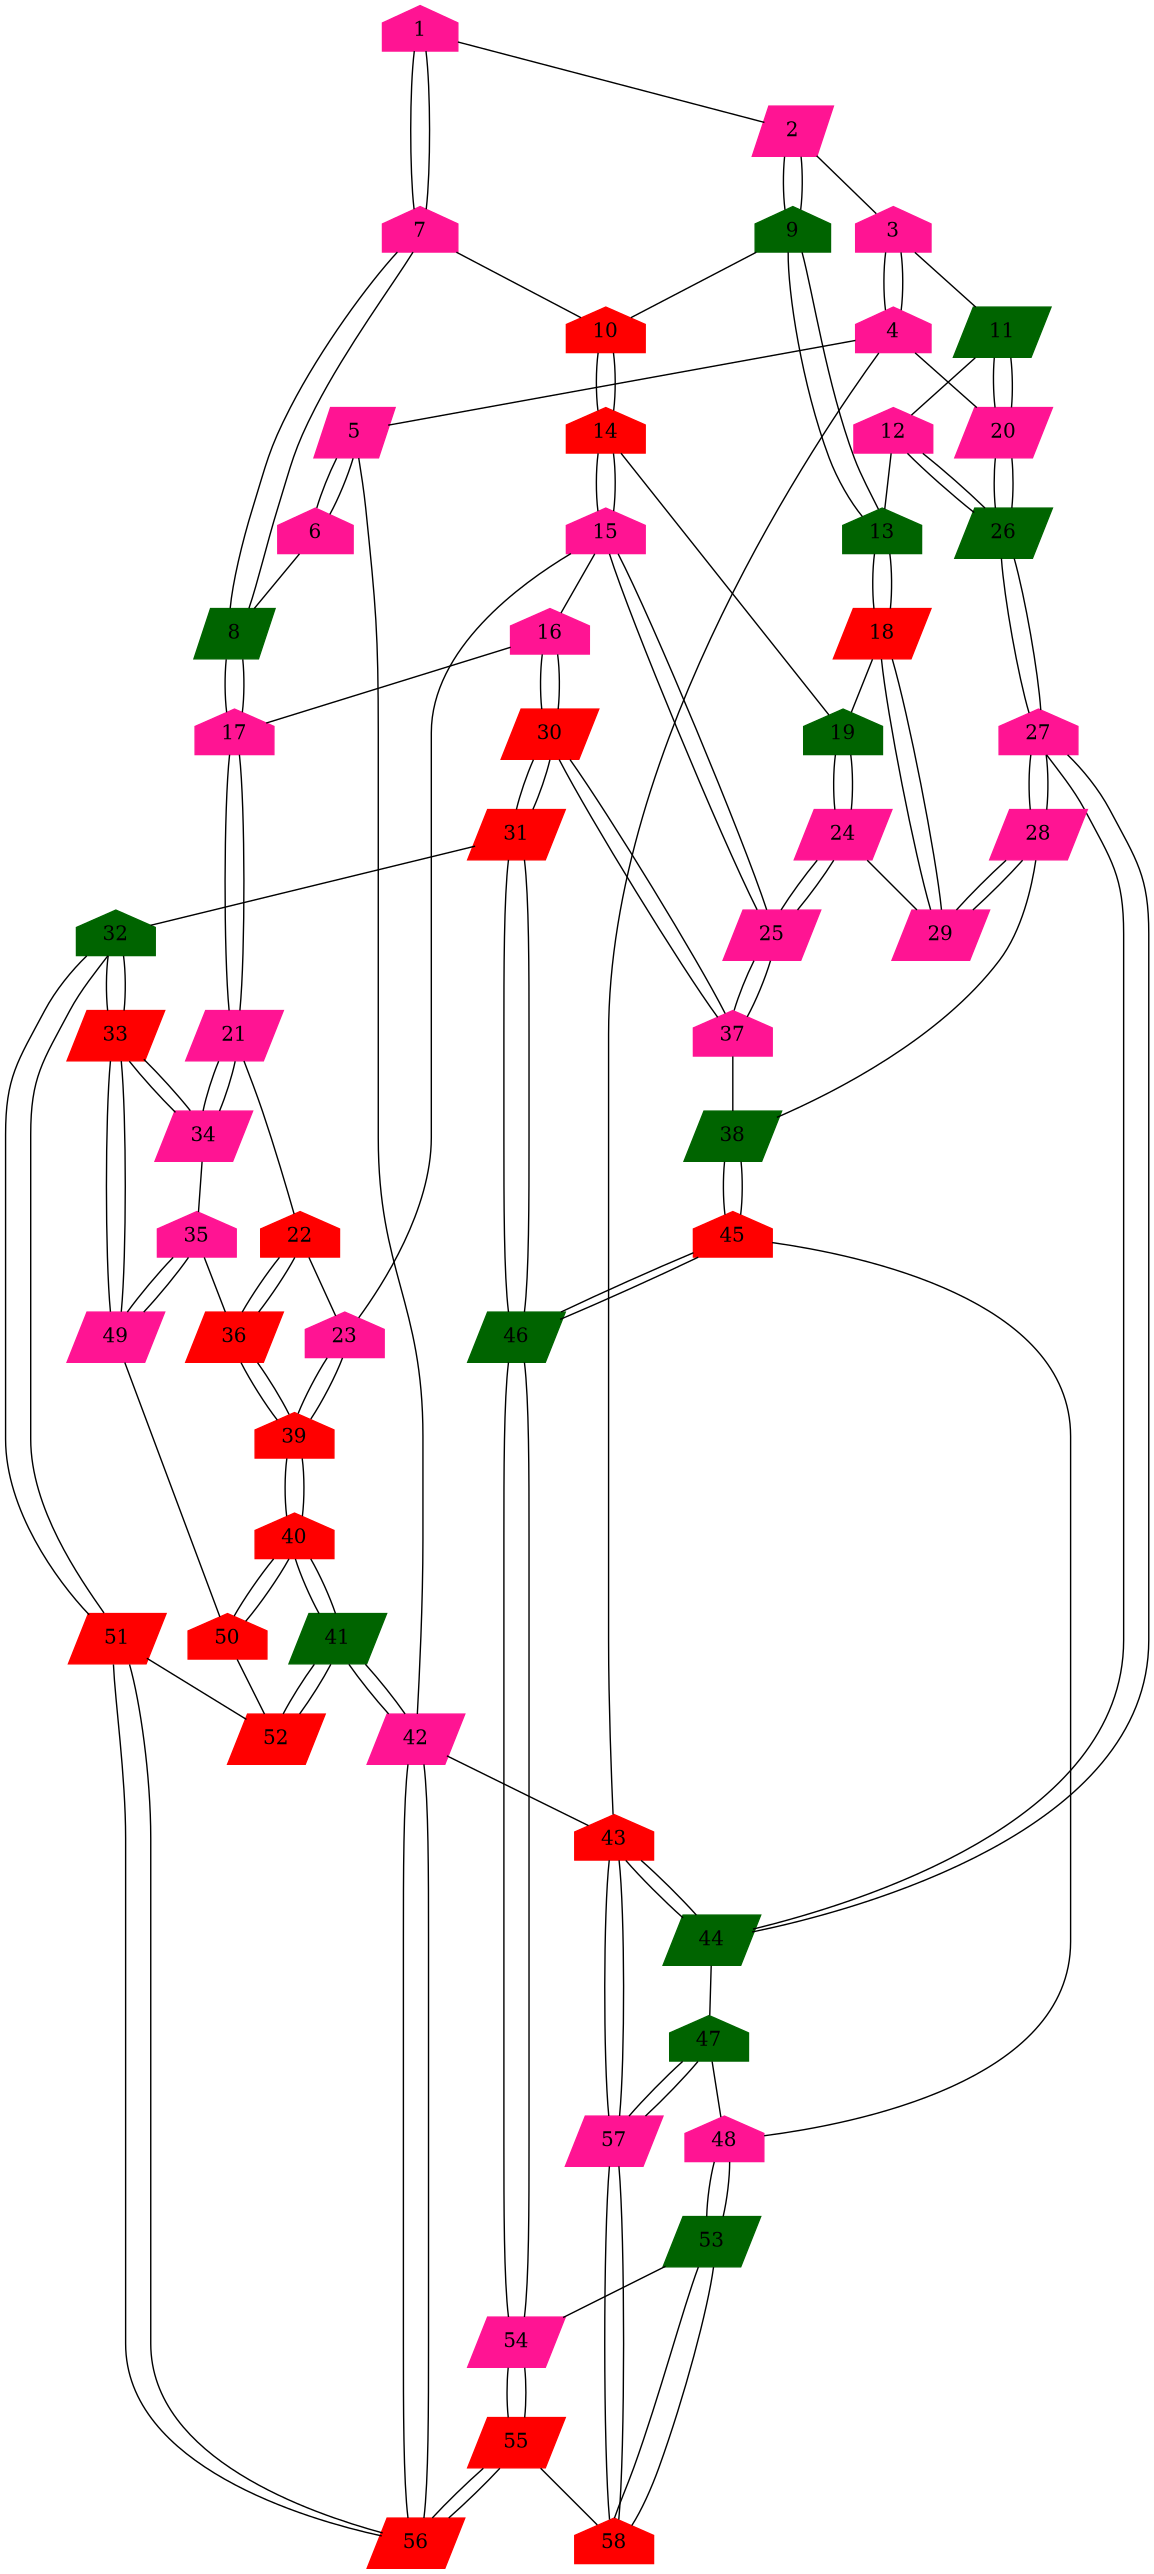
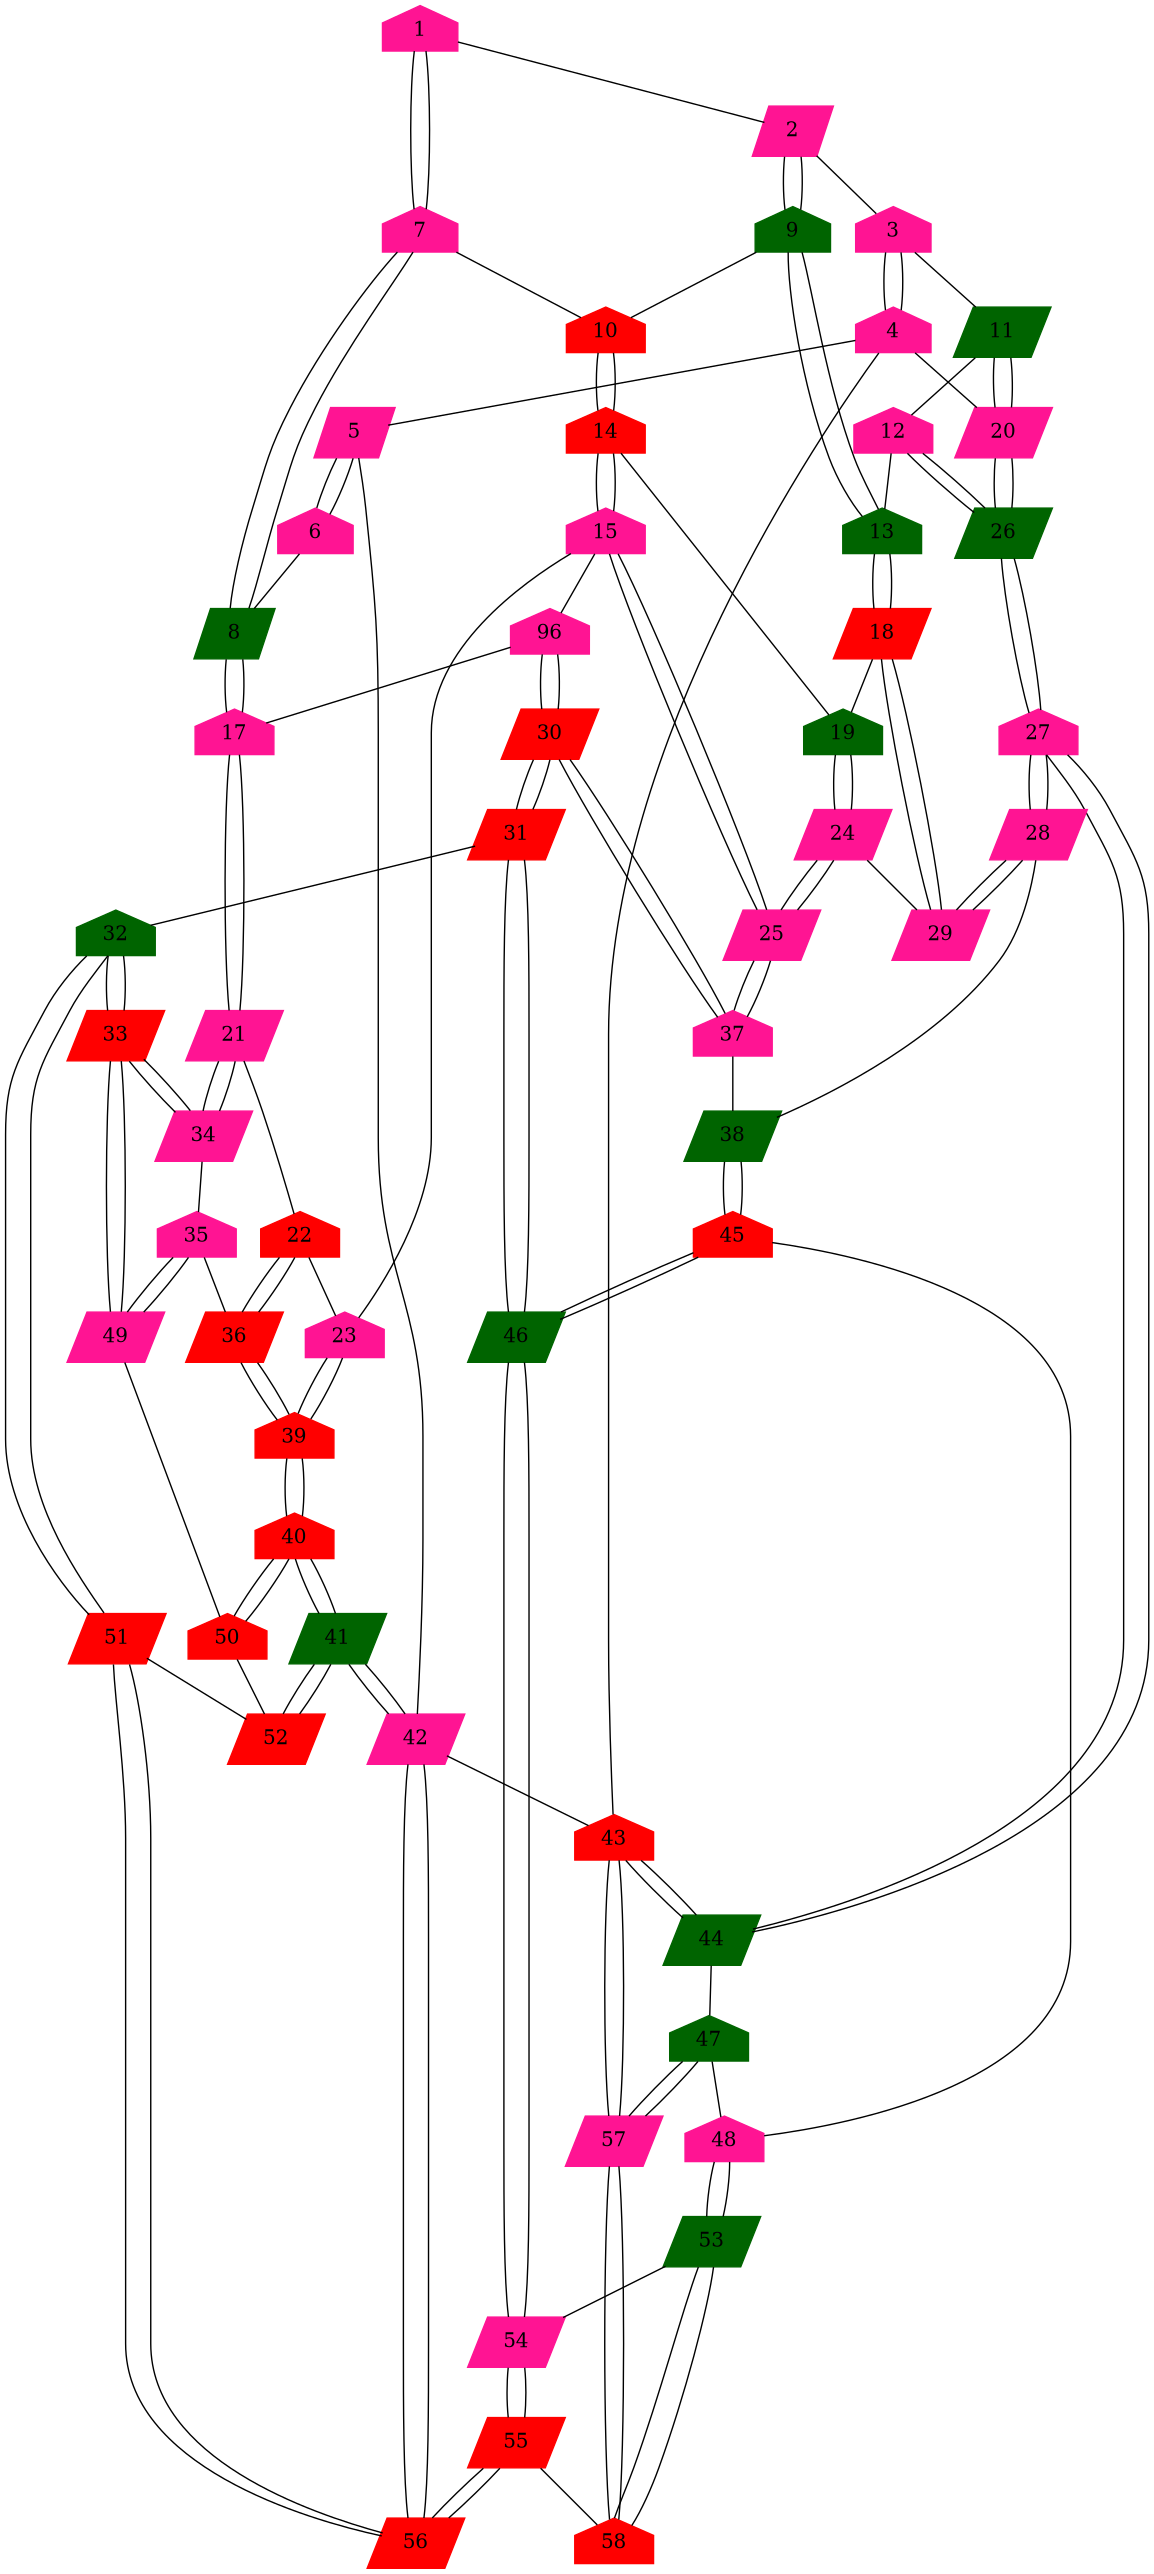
node "16": label "16" -> "96"
